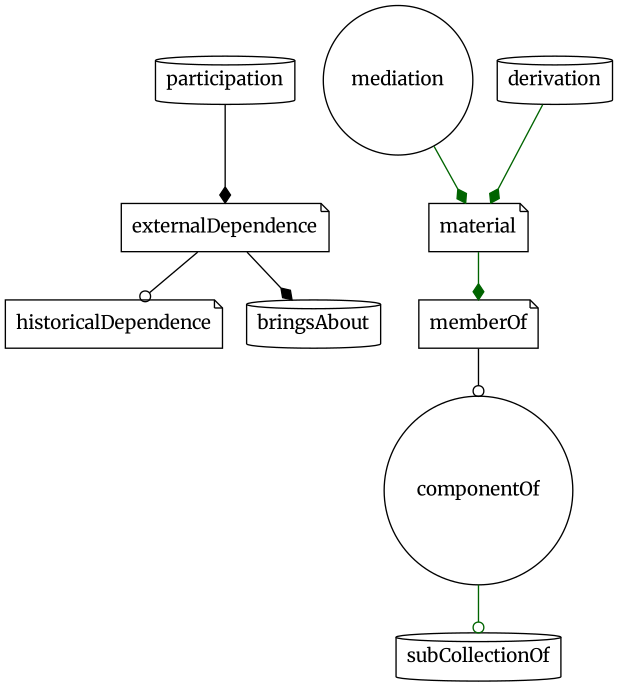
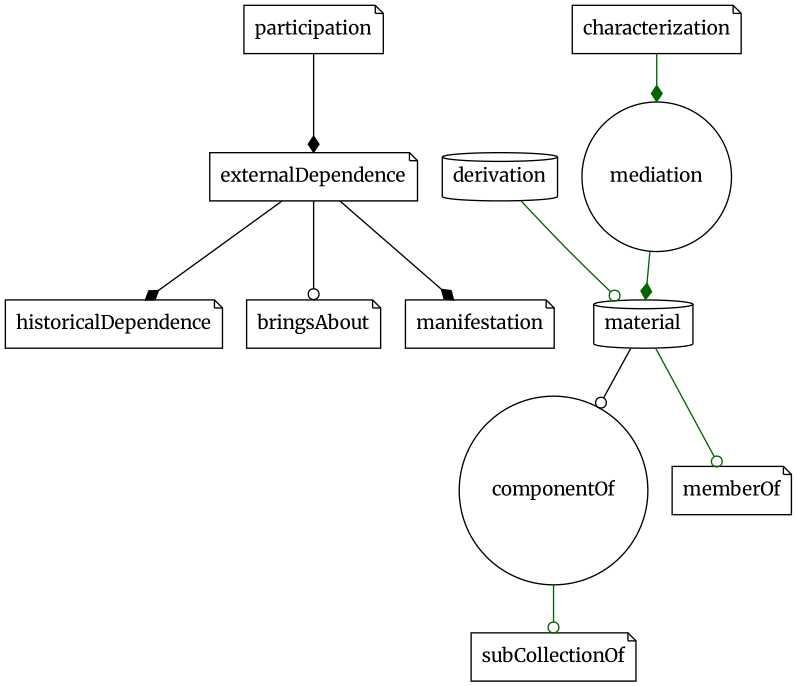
node "characterization": added
node "participation": shape cylinder -> note
edge "derivation" -> "material": arrowhead diamond -> odot
node "material": shape note -> cylinder
edge "material" -> "memberOf": arrowhead diamond -> odot
edge "externalDependence" -> "bringsAbout": arrowhead diamond -> odot
edge "externalDependence" -> "historicalDependence": arrowhead odot -> diamond
node "bringsAbout": shape cylinder -> note
node "manifestation": added
edge "memberOf" -> "componentOf": now "material" -> "componentOf"
node "subCollectionOf": shape cylinder -> note
